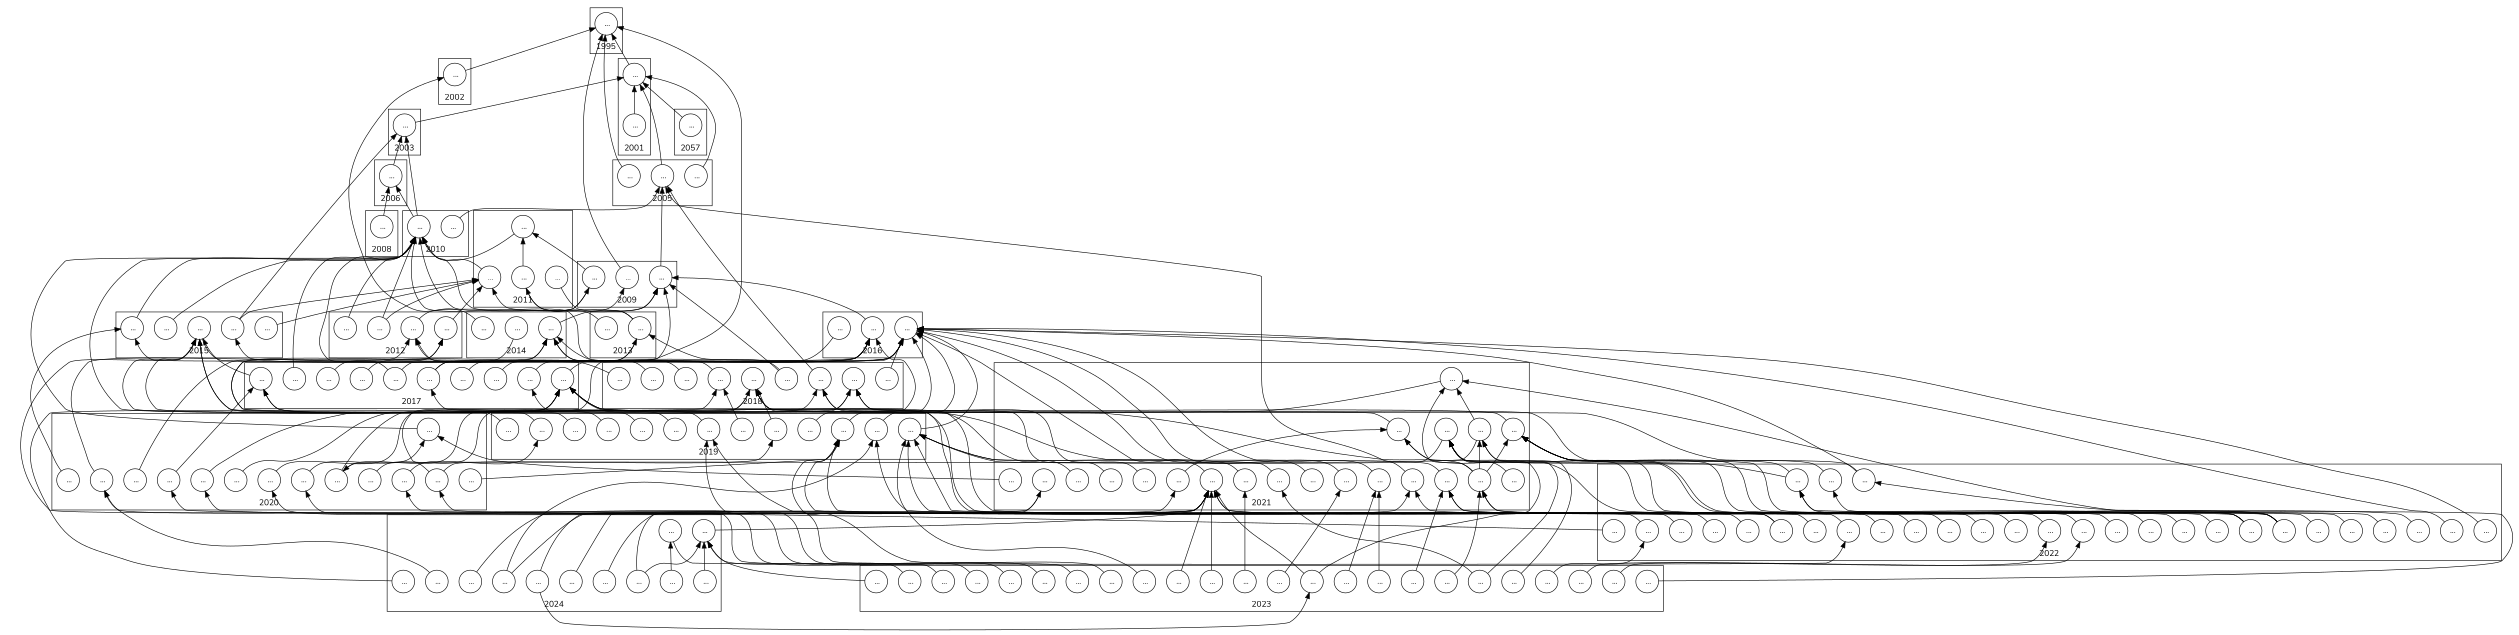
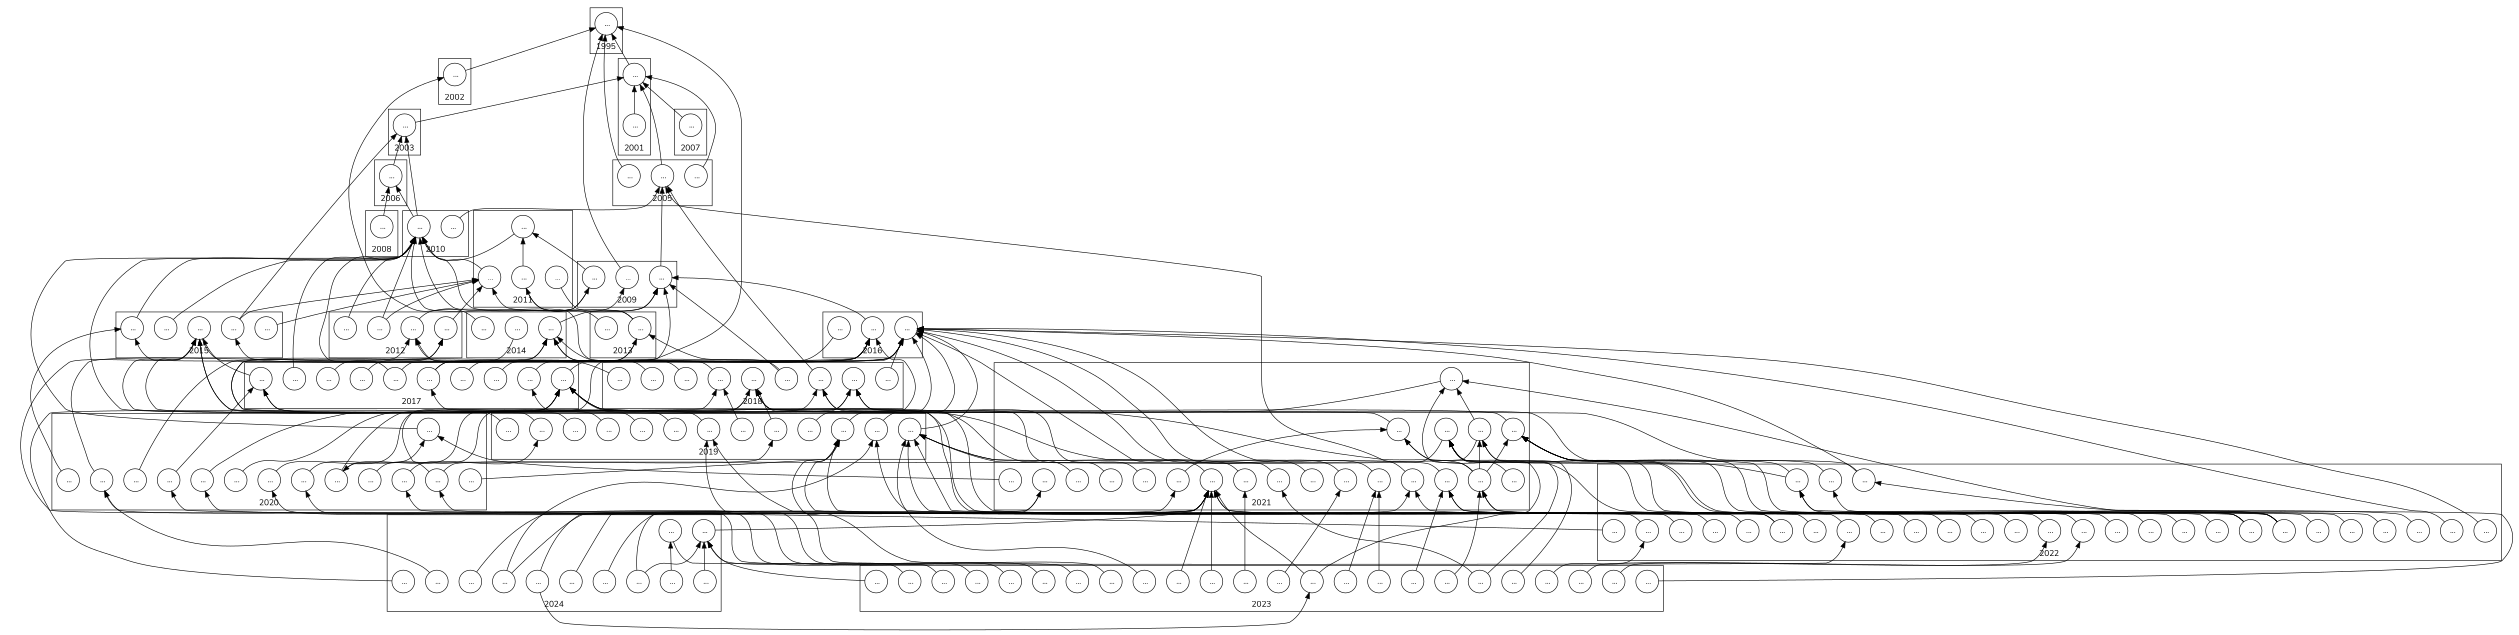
cluster "2057": label "2057" -> "2007"
